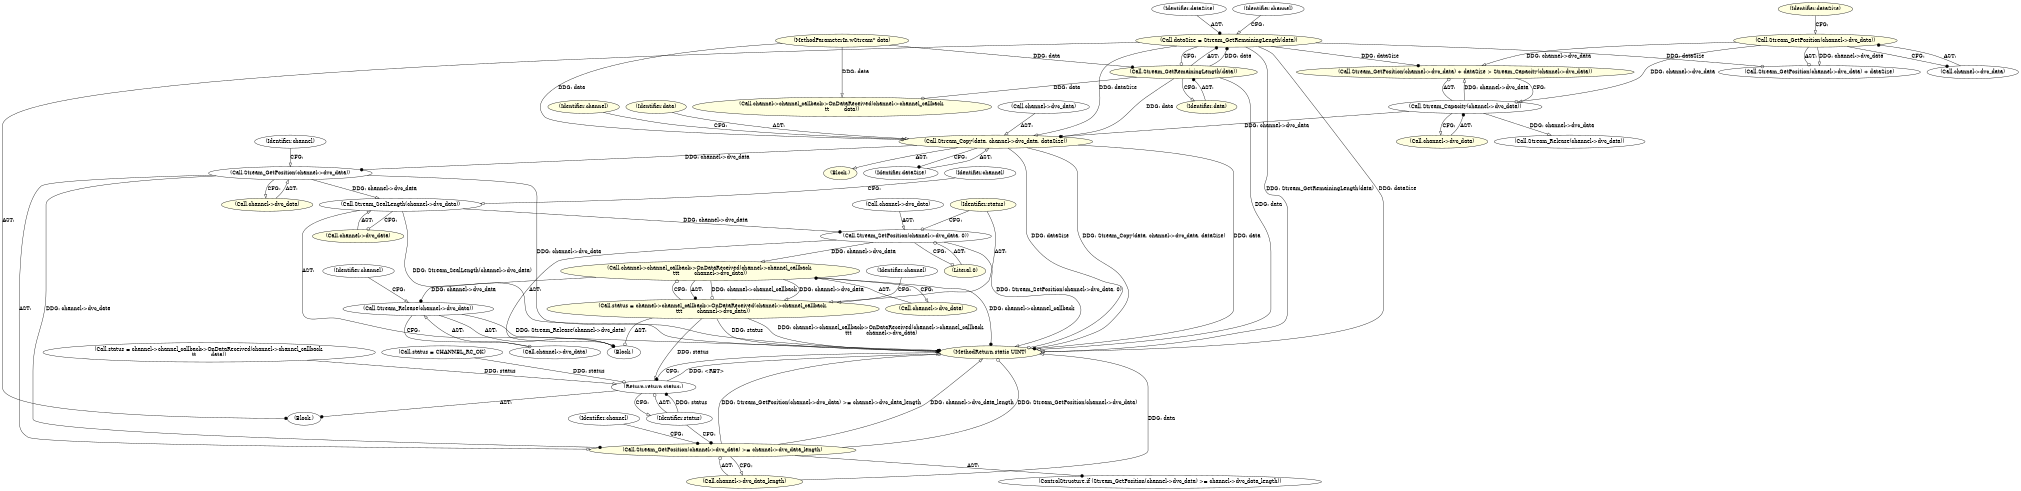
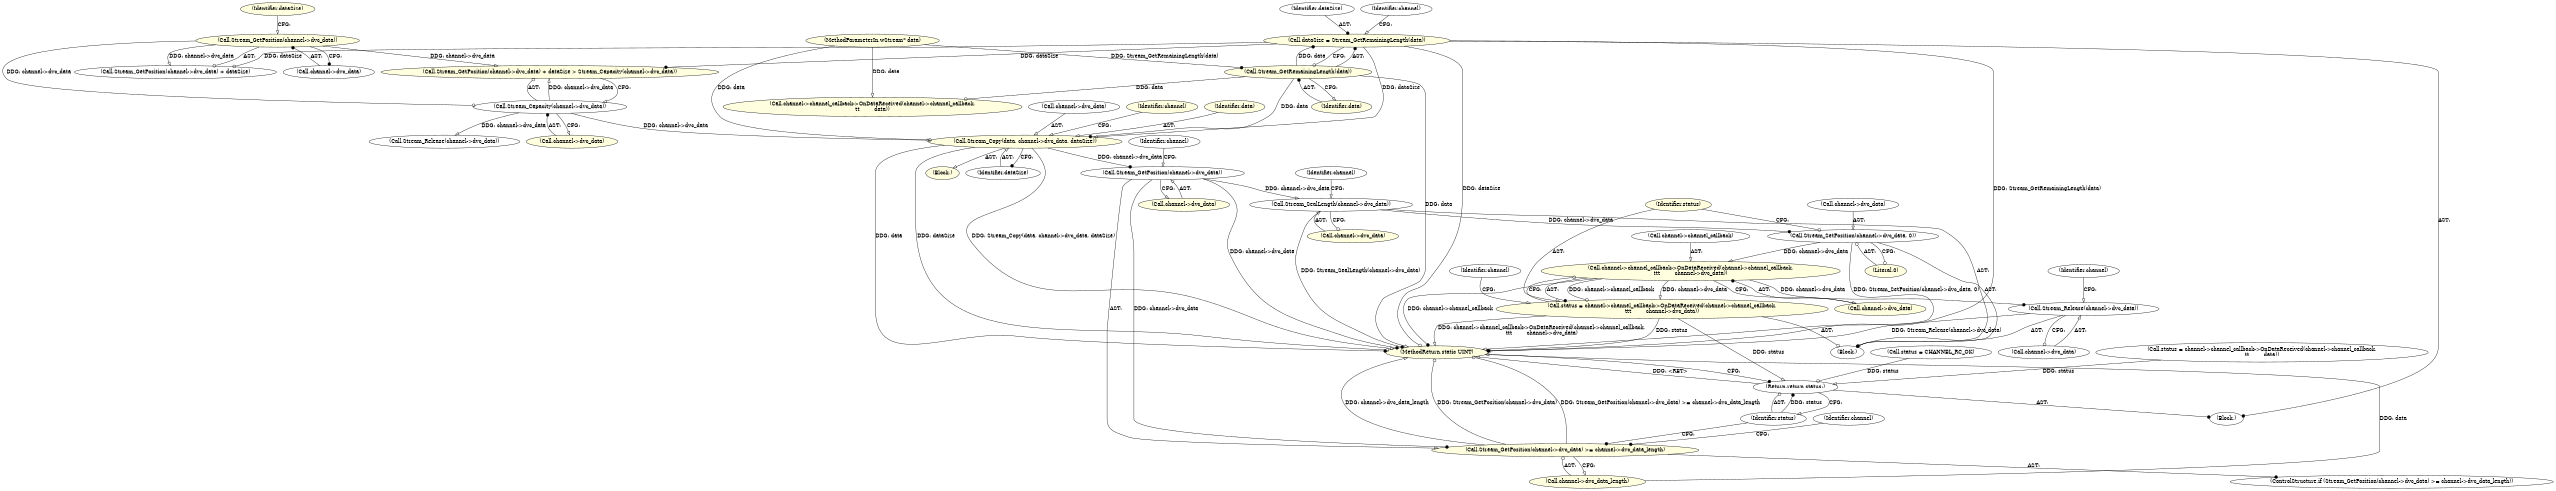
edge "(MethodParameterIn,wStream* data)" -> "(Call,Stream_GetRemainingLength(data))": label "DDG: data" -> "DDG: Stream_GetRemainingLength(data)"
node "(Call,channel->channel_callback)": added
